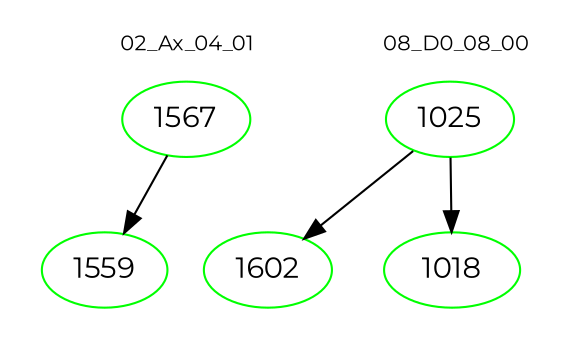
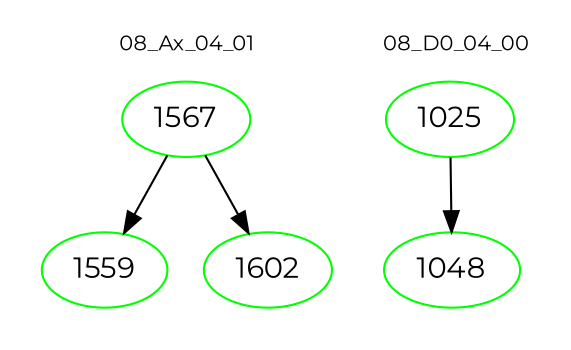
cluster "02_Ax_04_01": label "02_Ax_04_01" -> "08_Ax_04_01"
cluster "08_D0_08_00": label "08_D0_08_00" -> "08_D0_04_00"
edge "1025" -> "1602": now "1567" -> "1602"
node "1018": label "1018" -> "1048"
